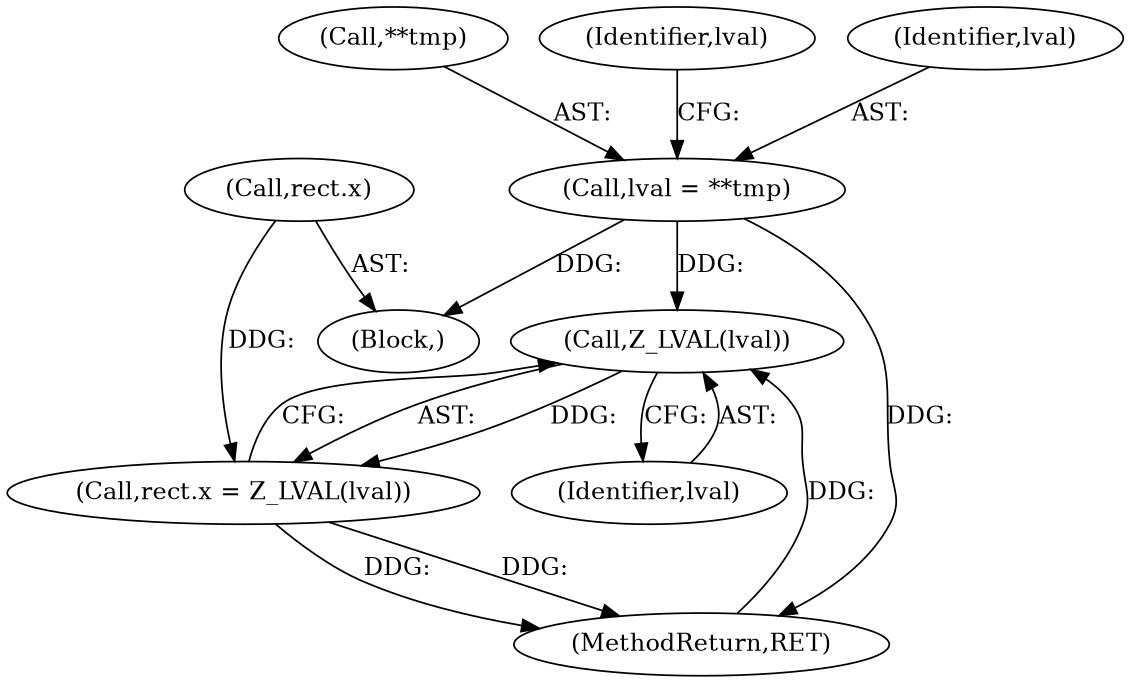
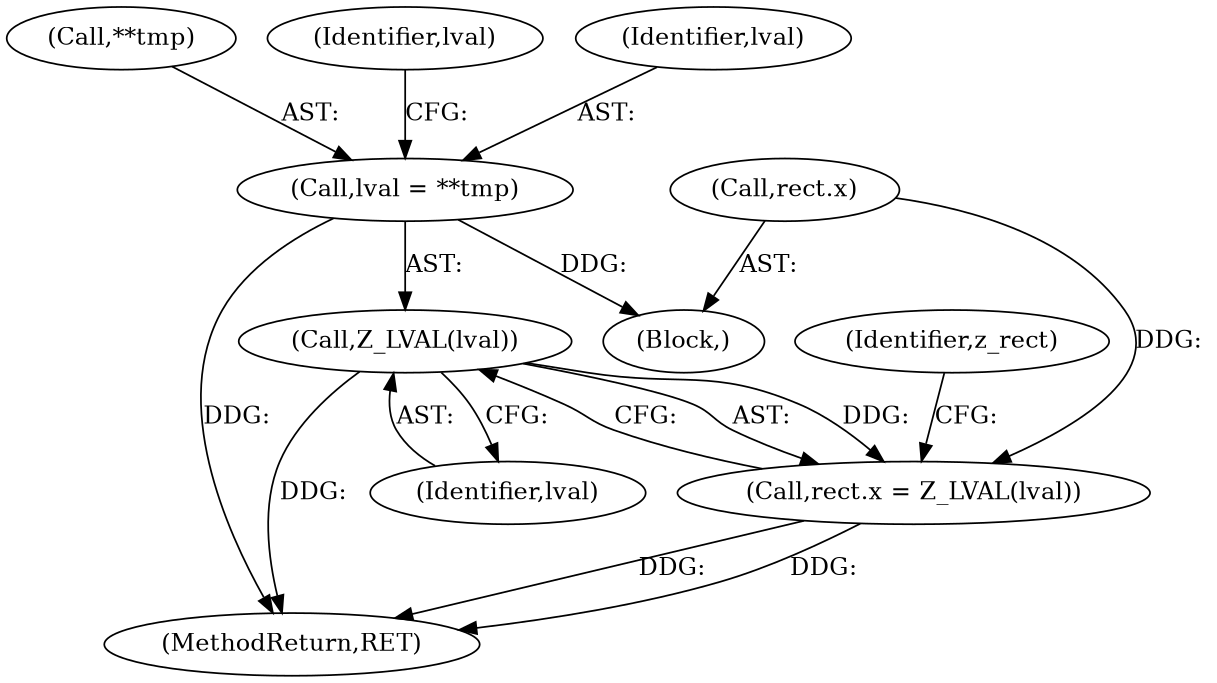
edge "(Call,lval = **tmp)" -> "(Call,Z_LVAL(lval))": label "DDG: " -> "AST: "
node "(Identifier,z_rect)": added
edge "(MethodReturn,RET)" -> "(Call,Z_LVAL(lval))": reversed
